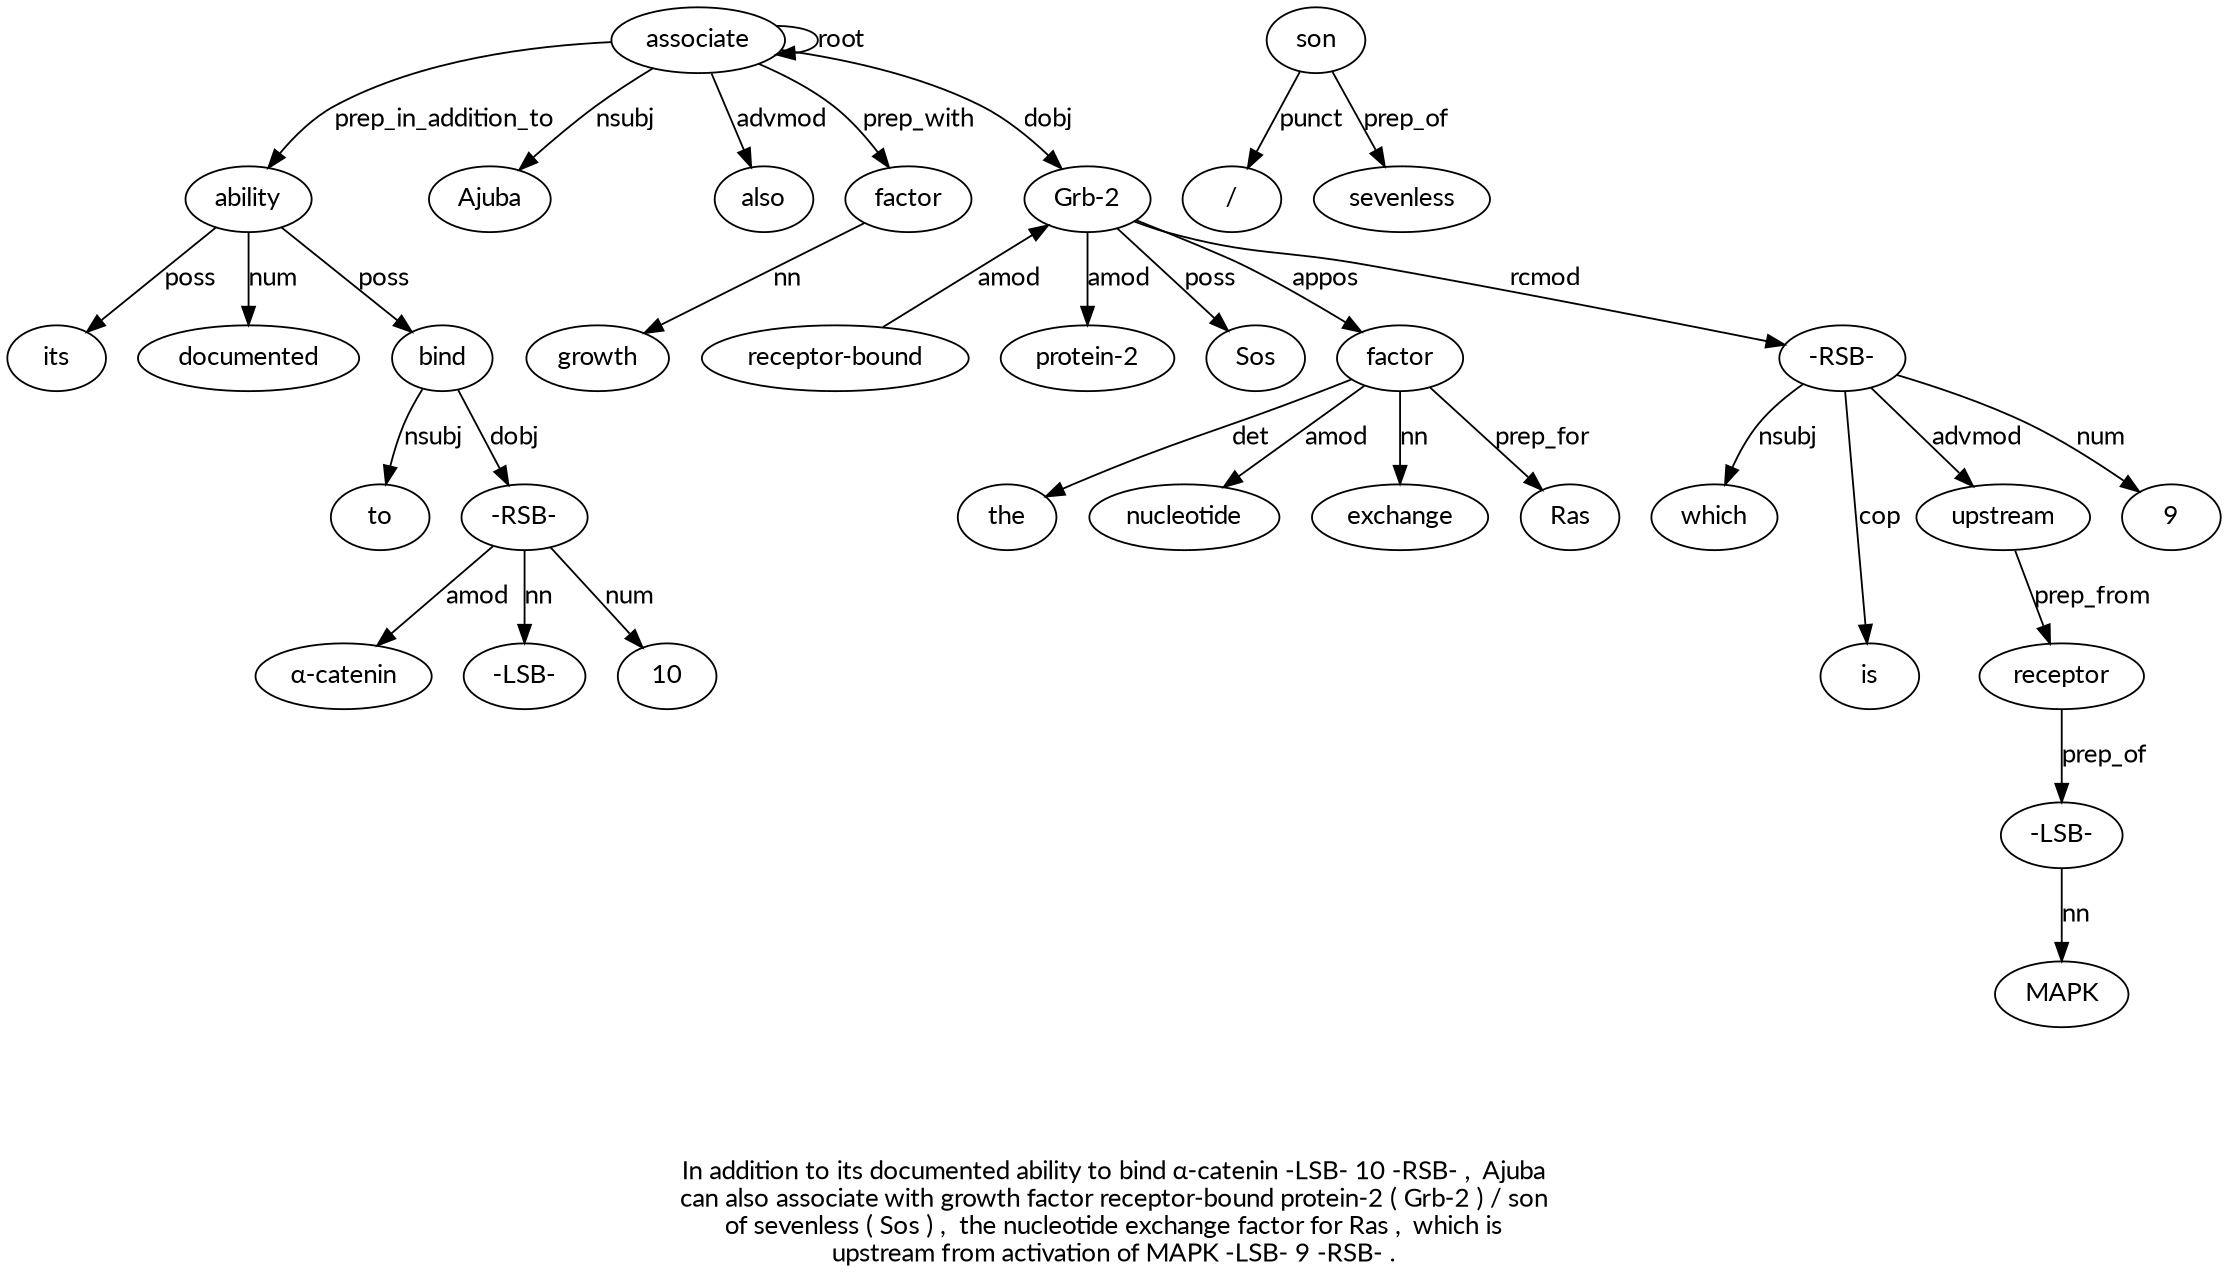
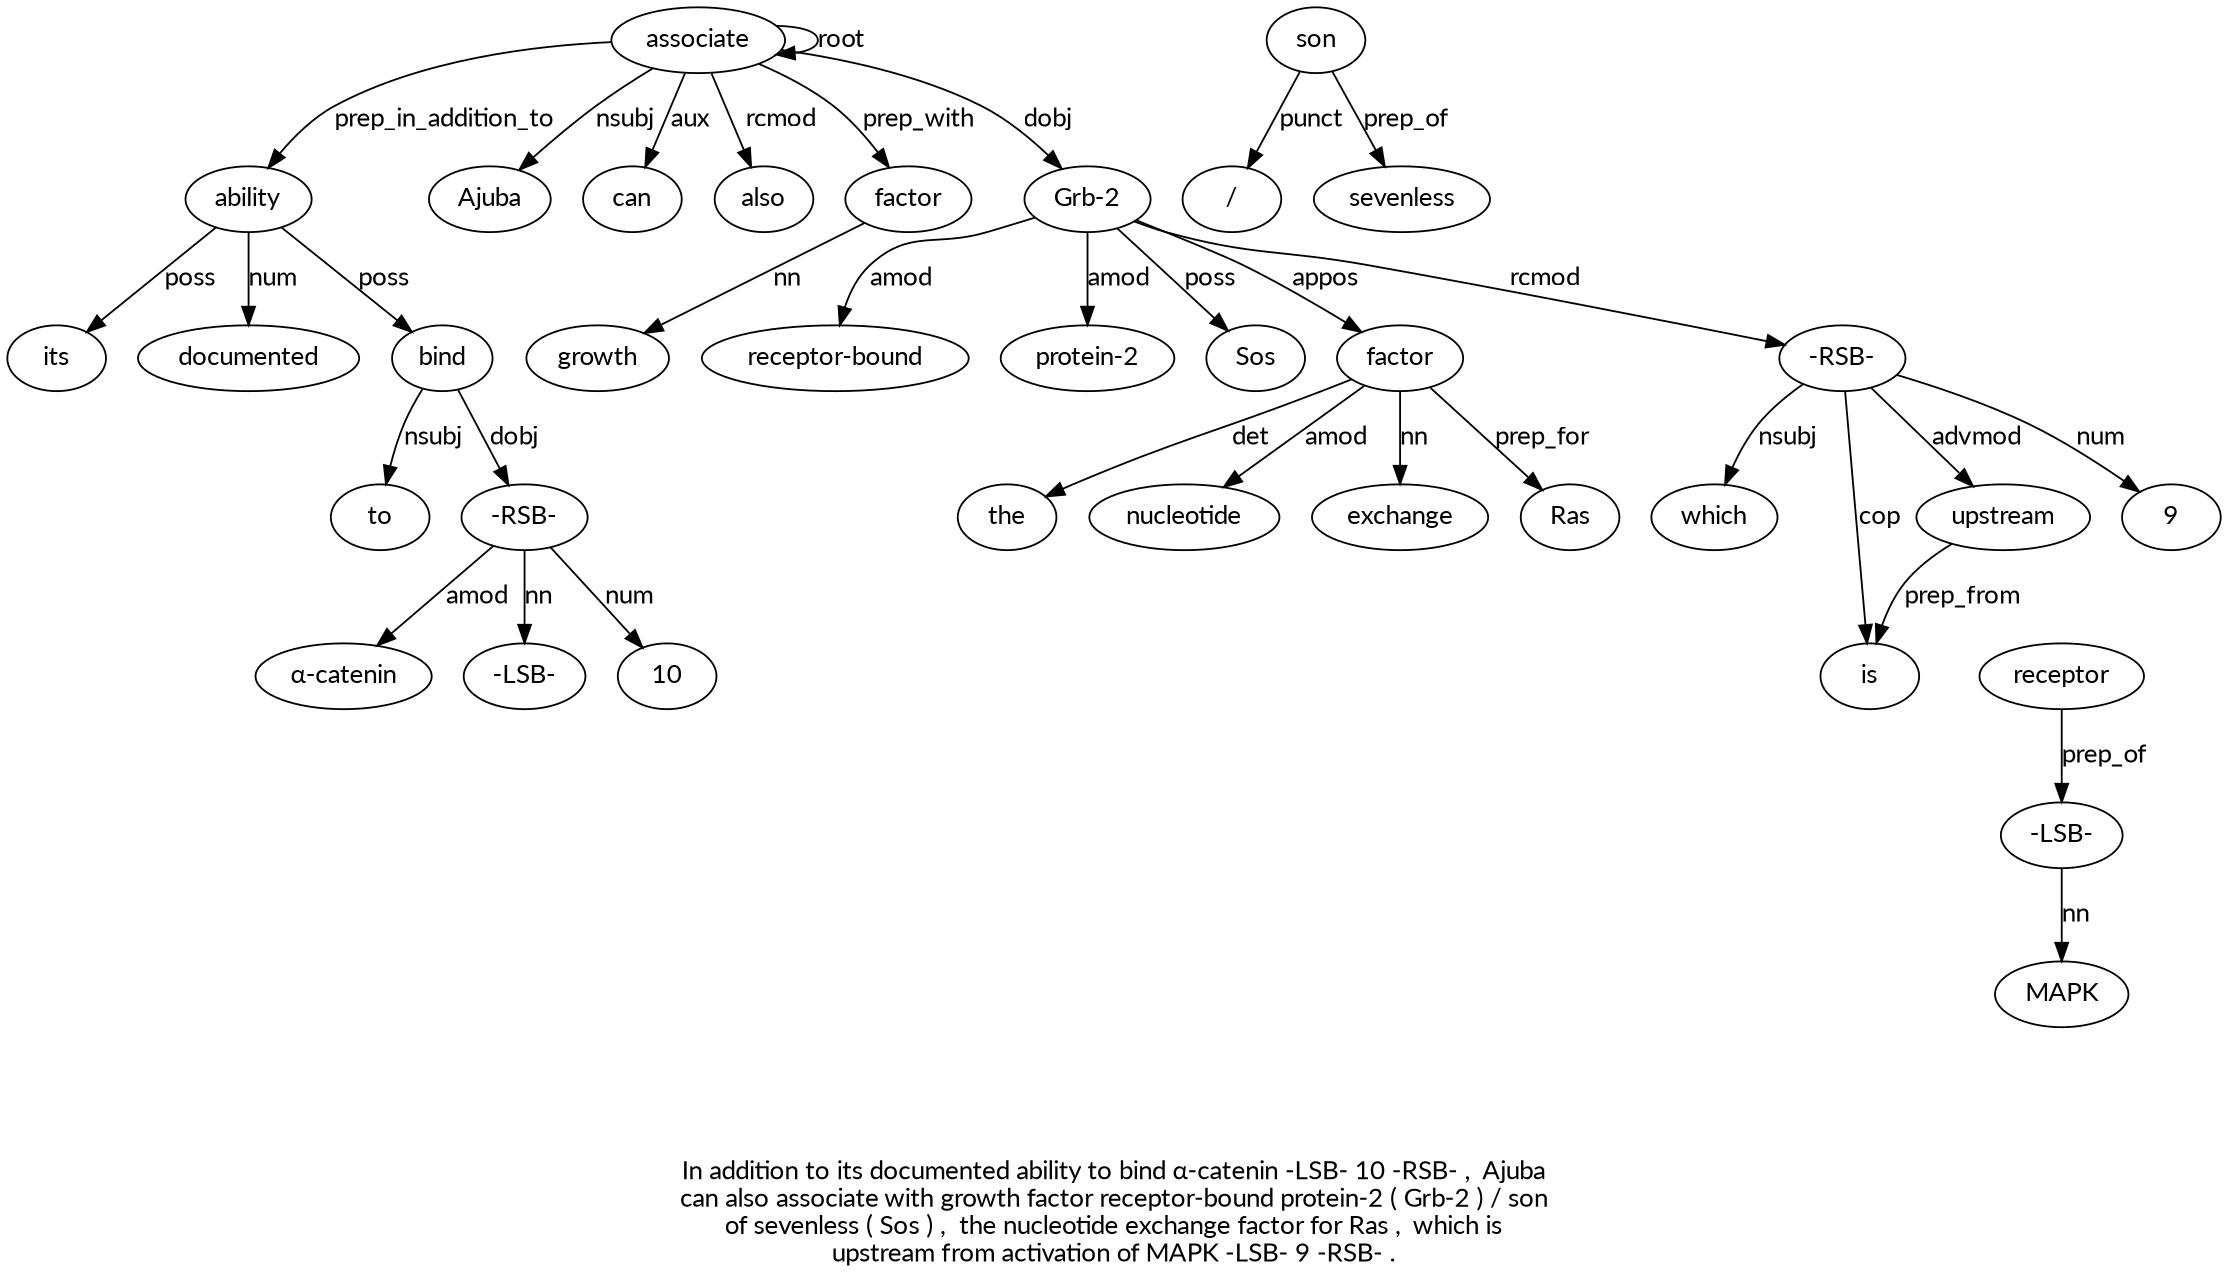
edge "associate" -> "also": label "advmod" -> "rcmod"
node "can": added
edge "receptor-bound" -> "Grb-2": reversed
edge "upstream" -> "receptor": now "upstream" -> "is"
